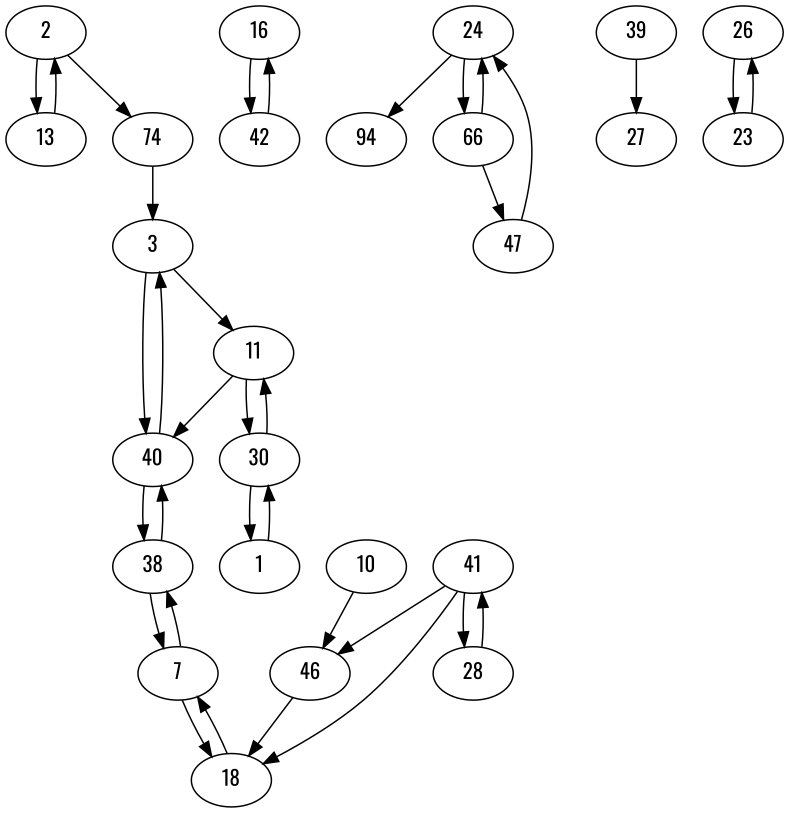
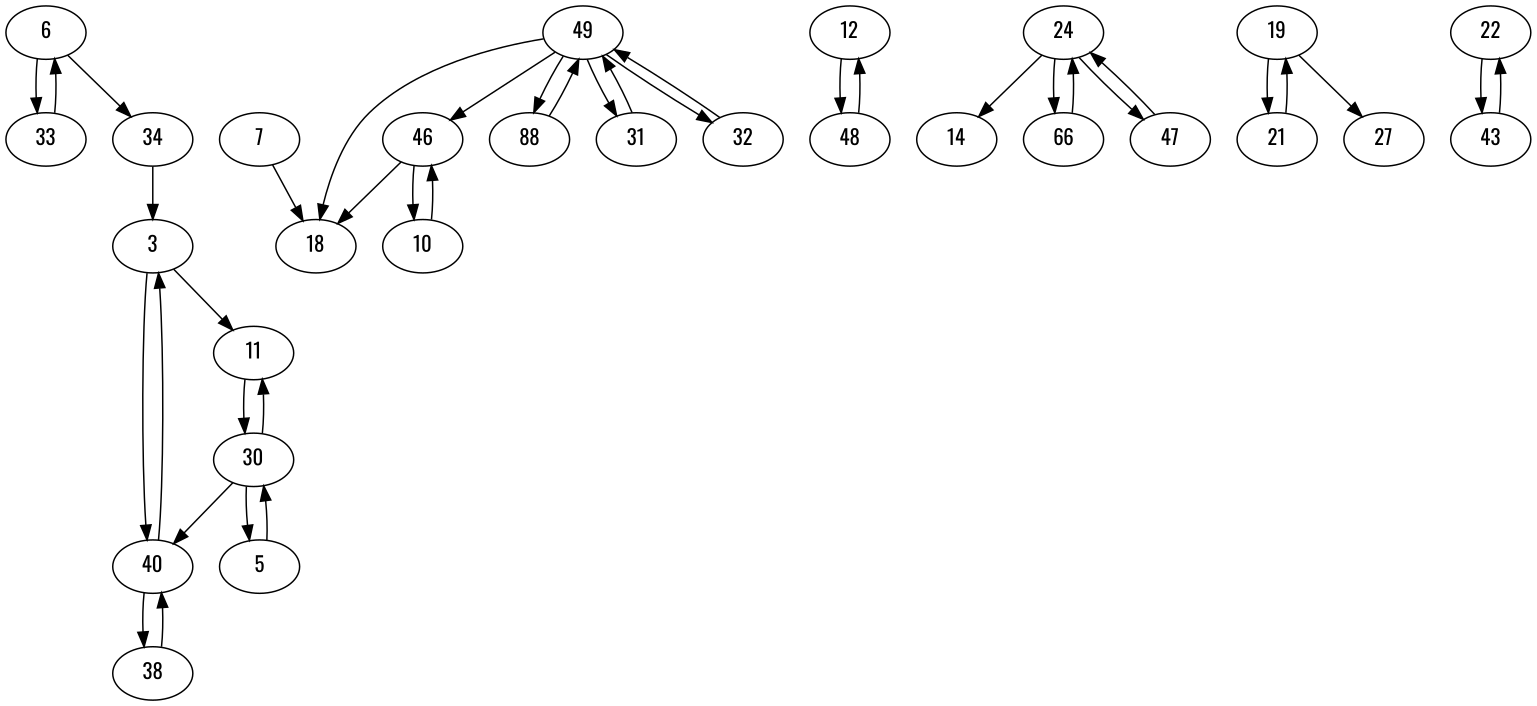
node "2": label "2" -> "6"
node "16": label "16" -> "12"
node "39": label "39" -> "19"
node "26": label "26" -> "22"
node "13": label "13" -> "33"
node "74": label "74" -> "34"
node "42": label "42" -> "48"
node "94": label "94" -> "14"
node "31": added
node "23": label "23" -> "43"
node "32": added
node "21": added
edge "46" -> "10": added
edge "66" -> "47": now "24" -> "47"
edge "11" -> "40": now "30" -> "40"
node "1": label "1" -> "5"
node "41": label "41" -> "49"
edge "38" -> "7": removed
edge "7" -> "38": removed
node "28": label "28" -> "88"
edge "18" -> "7": removed
